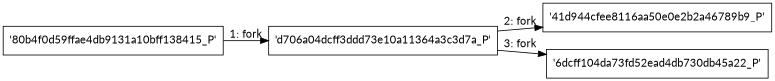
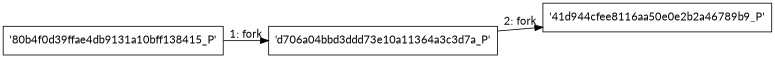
node "'80b4f0d59ffae4db9131a10bff138415_P'": label "'80b4f0d59ffae4db9131a10bff138415_P'" -> "'80b4f0d39ffae4db9131a10bff138415_P'"
node "'d706a04dcff3ddd73e10a11364a3c3d7a_P'": label "'d706a04dcff3ddd73e10a11364a3c3d7a_P'" -> "'d706a04bbd3ddd73e10a11364a3c3d7a_P'"
node "'6dcff104da73fd52ead4db730db45a22_P'": removed
